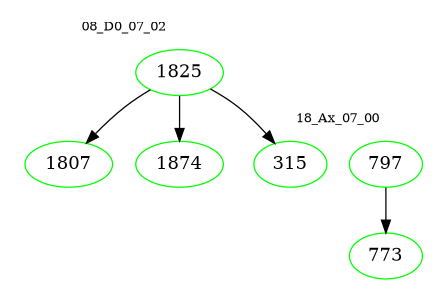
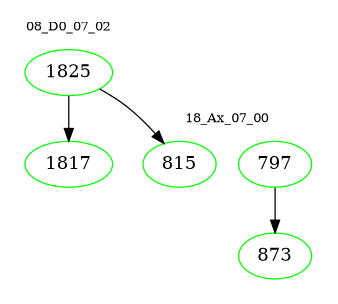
node "1807": label "1807" -> "1817"
node "1874": removed
node "315": label "315" -> "815"
node "773": label "773" -> "873"
